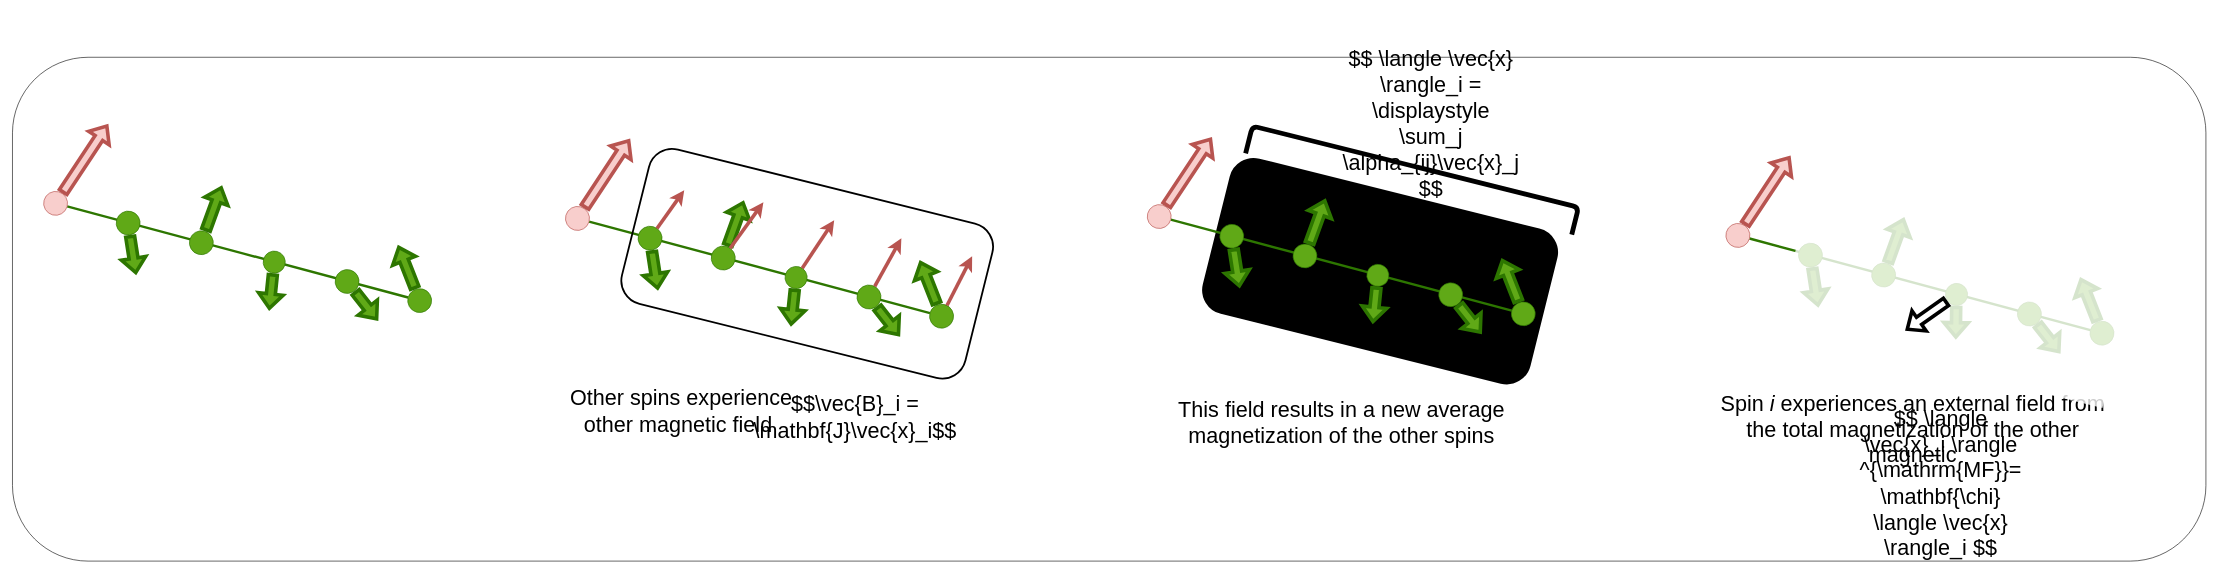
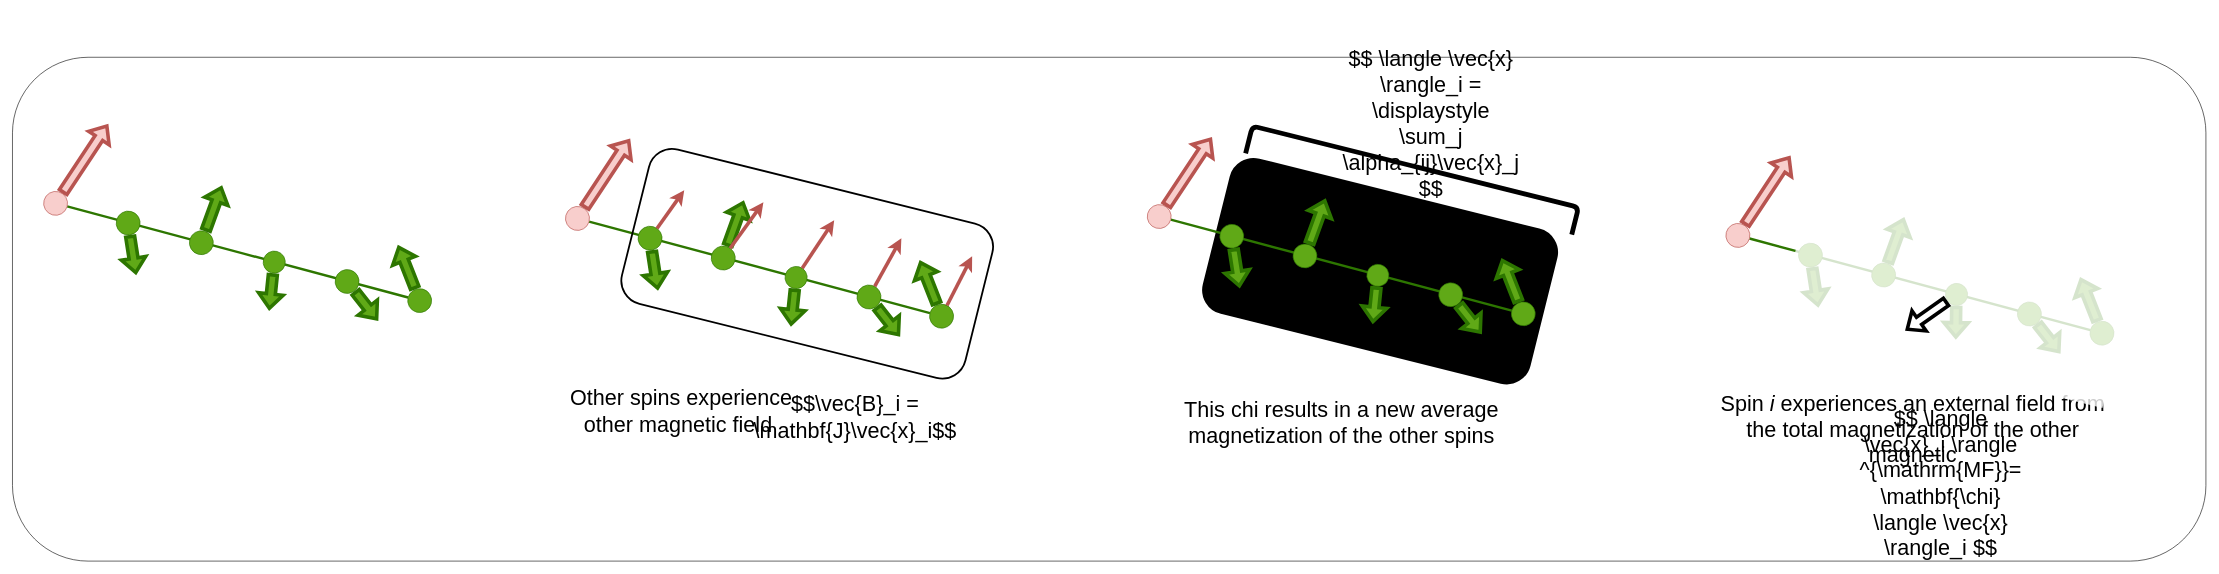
node "This field results in a new average magnetization of the other spins": label "This field results in a new average magnetization of the other spins" -> "This chi results in a new average magnetization of the other spins"
